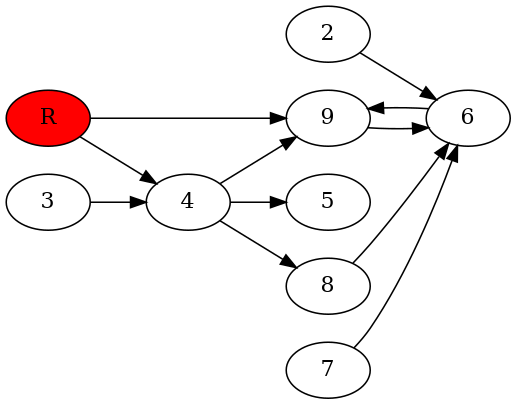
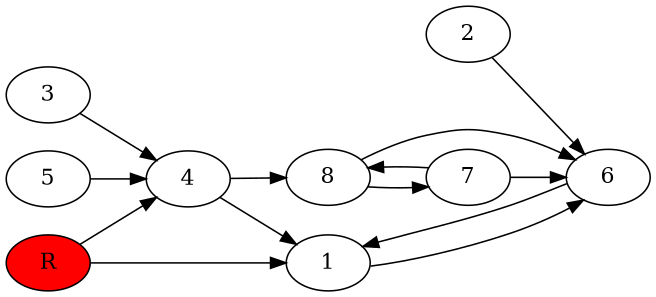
node "9": label "9" -> "1"
edge "7" -> "8": added
edge "8" -> "7": added
edge "4" -> "5": reversed
